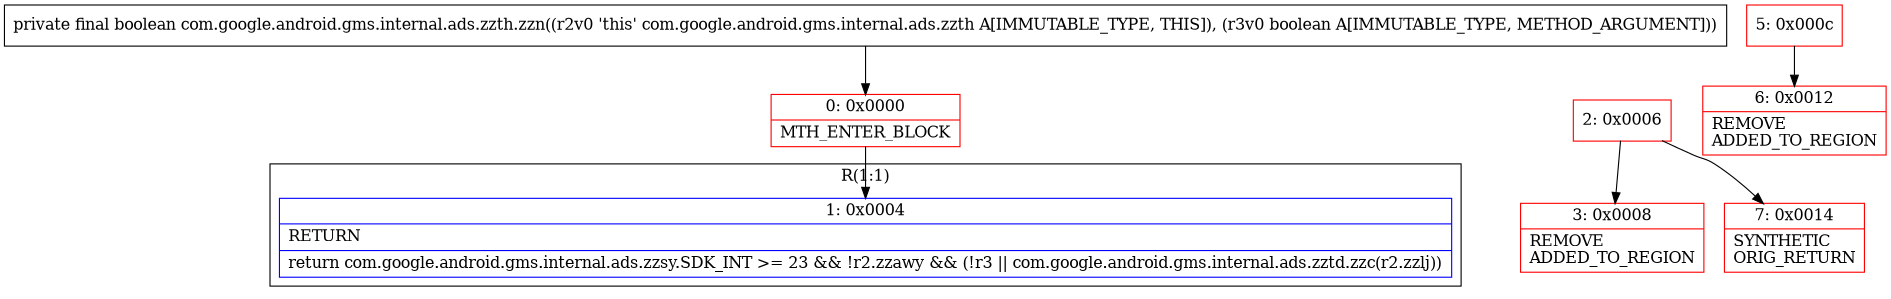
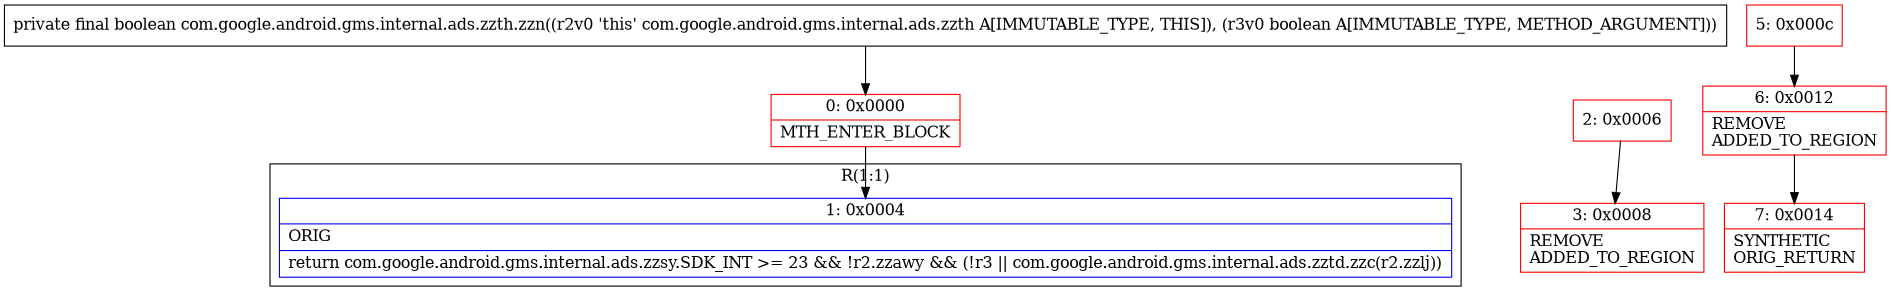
edge "2: 0x0006" -> "7: 0x0014": now "6: 0x0012" -> "7: 0x0014"
node "1: 0x0004": text "RETURN" -> "ORIG"
